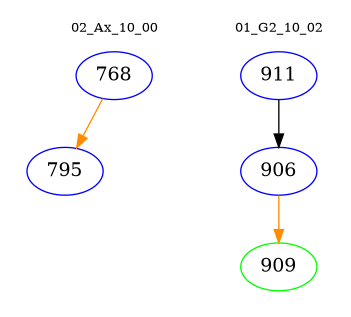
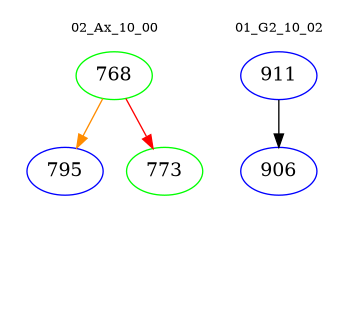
node "768": color blue -> green
node "773": added
node "909": removed
